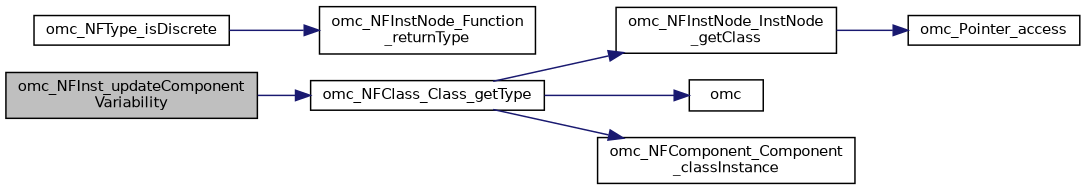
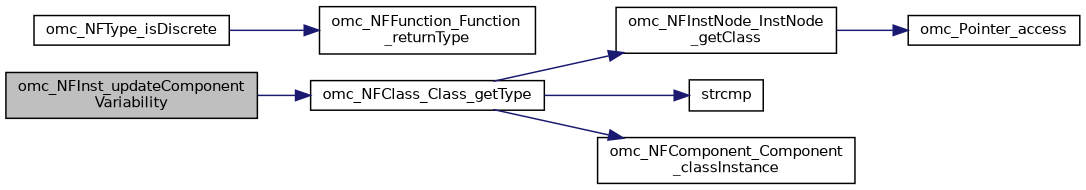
node "omc_NFInstNode_Function _returnType": label "omc_NFInstNode_Function _returnType" -> "omc_NFFunction_Function _returnType"
node "omc": label "omc" -> "strcmp"
